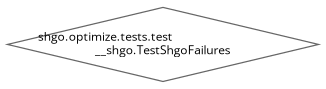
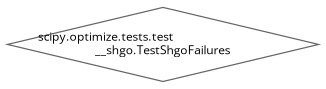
node "shgo.optimize.tests.test __shgo.TestShgoFailures": label "shgo.optimize.tests.test __shgo.TestShgoFailures" -> "scipy.optimize.tests.test __shgo.TestShgoFailures"
